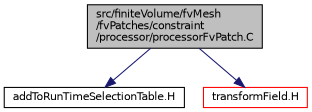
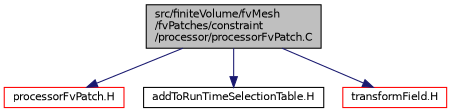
node "processorFvPatch.H": added
